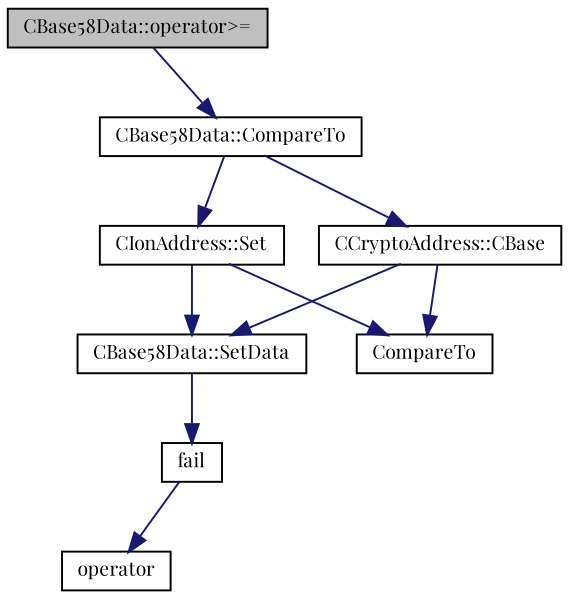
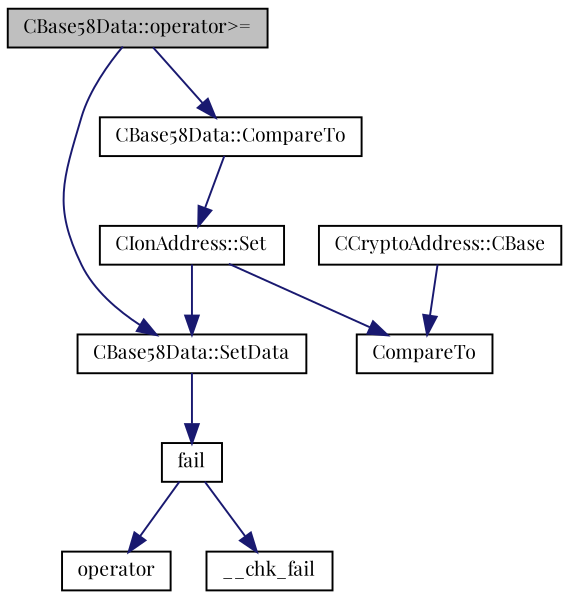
edge "CBase58Data::CompareTo" -> "CCryptoAddress::CBase": removed
edge "CCryptoAddress::CBase" -> "CBase58Data::SetData": now "CBase58Data::operator>=" -> "CBase58Data::SetData"
node "__chk_fail": added
